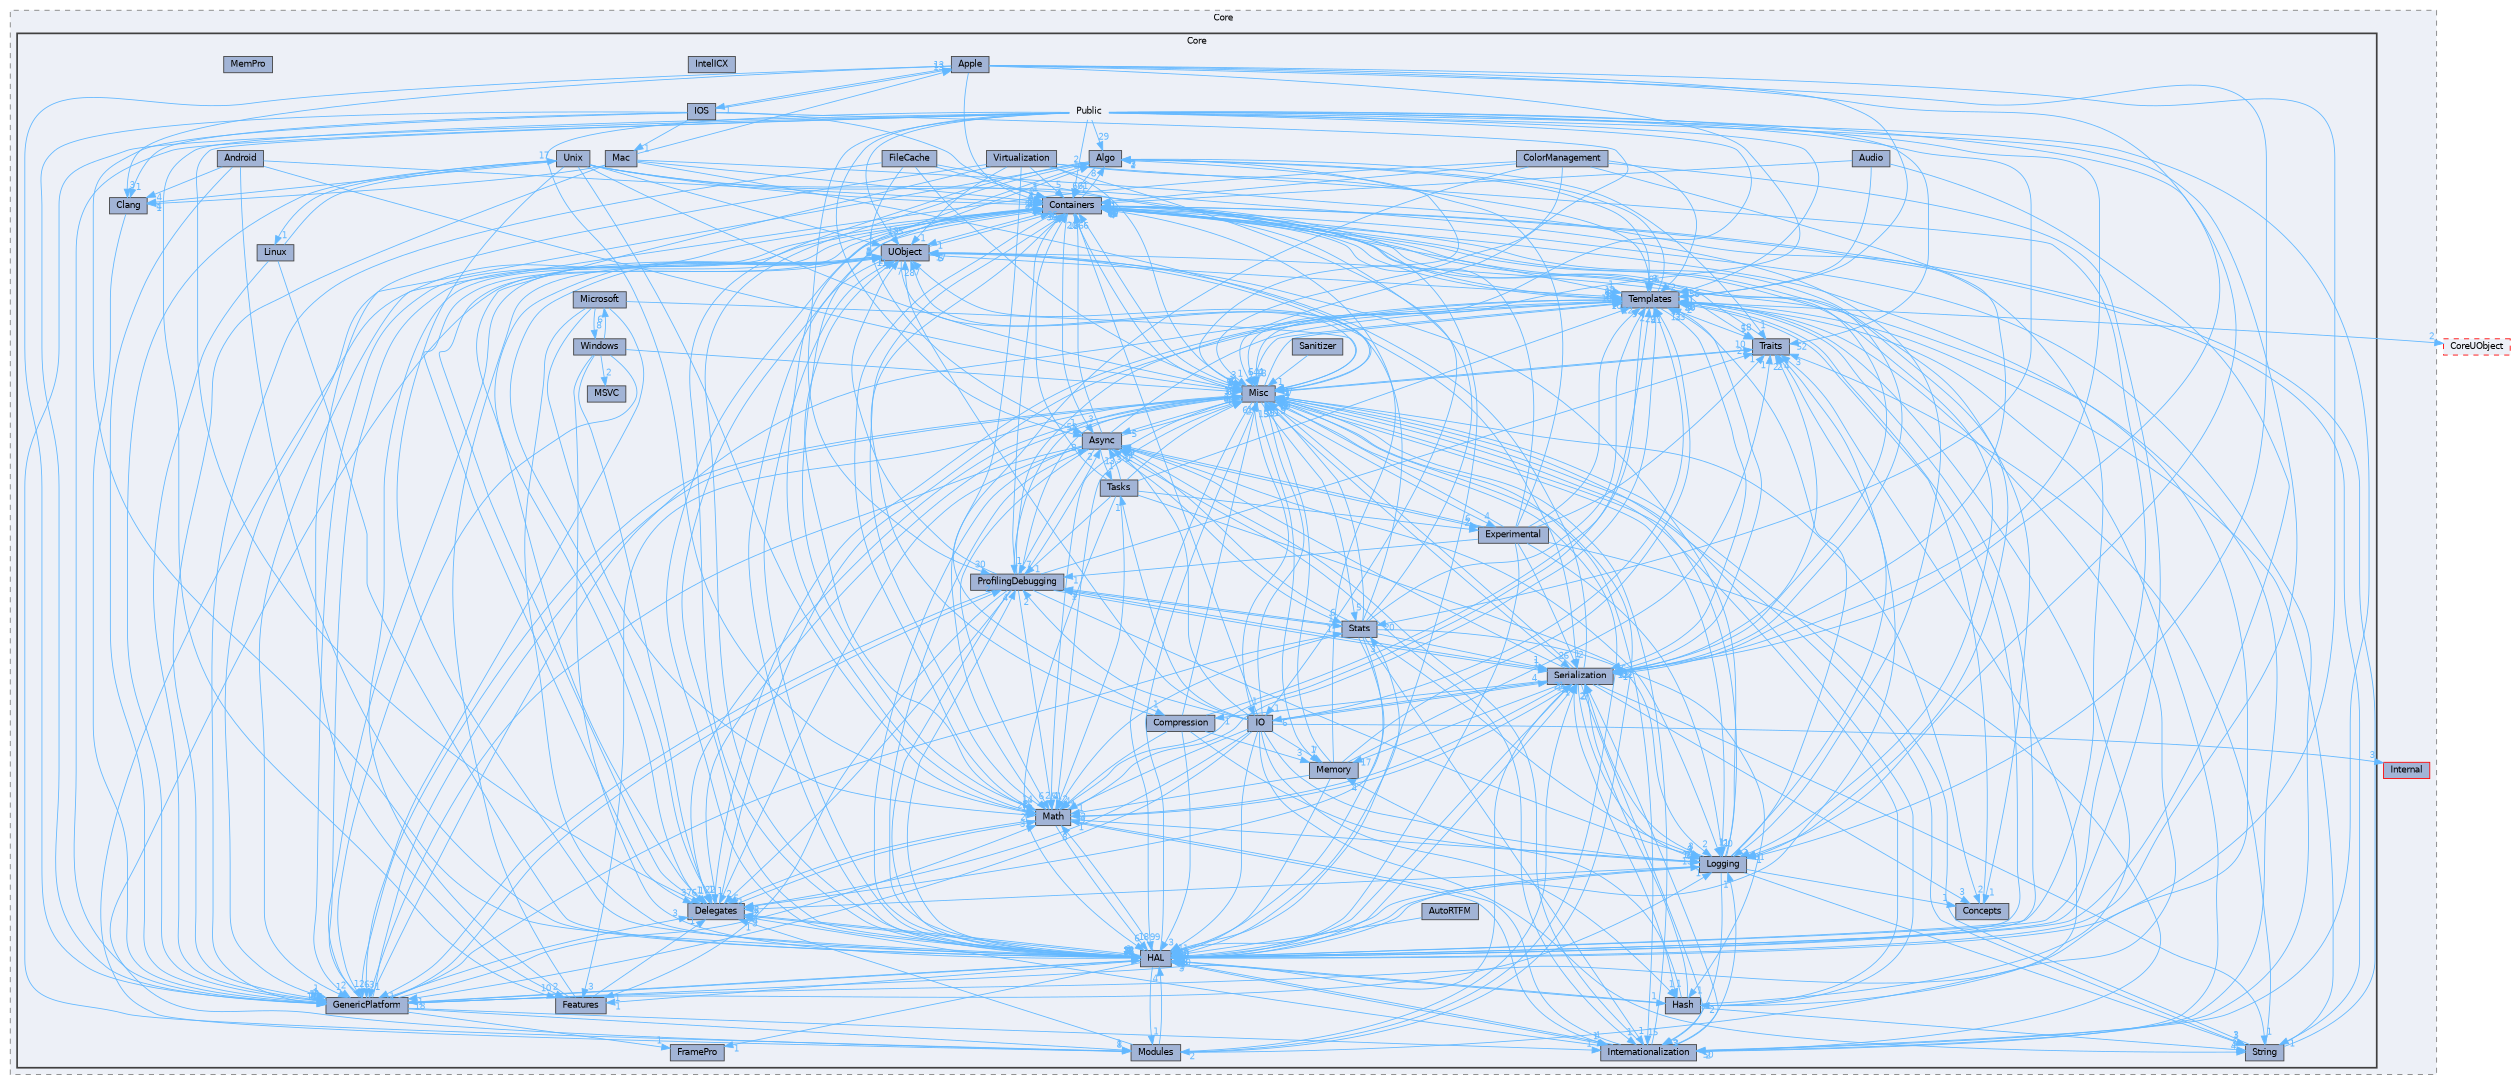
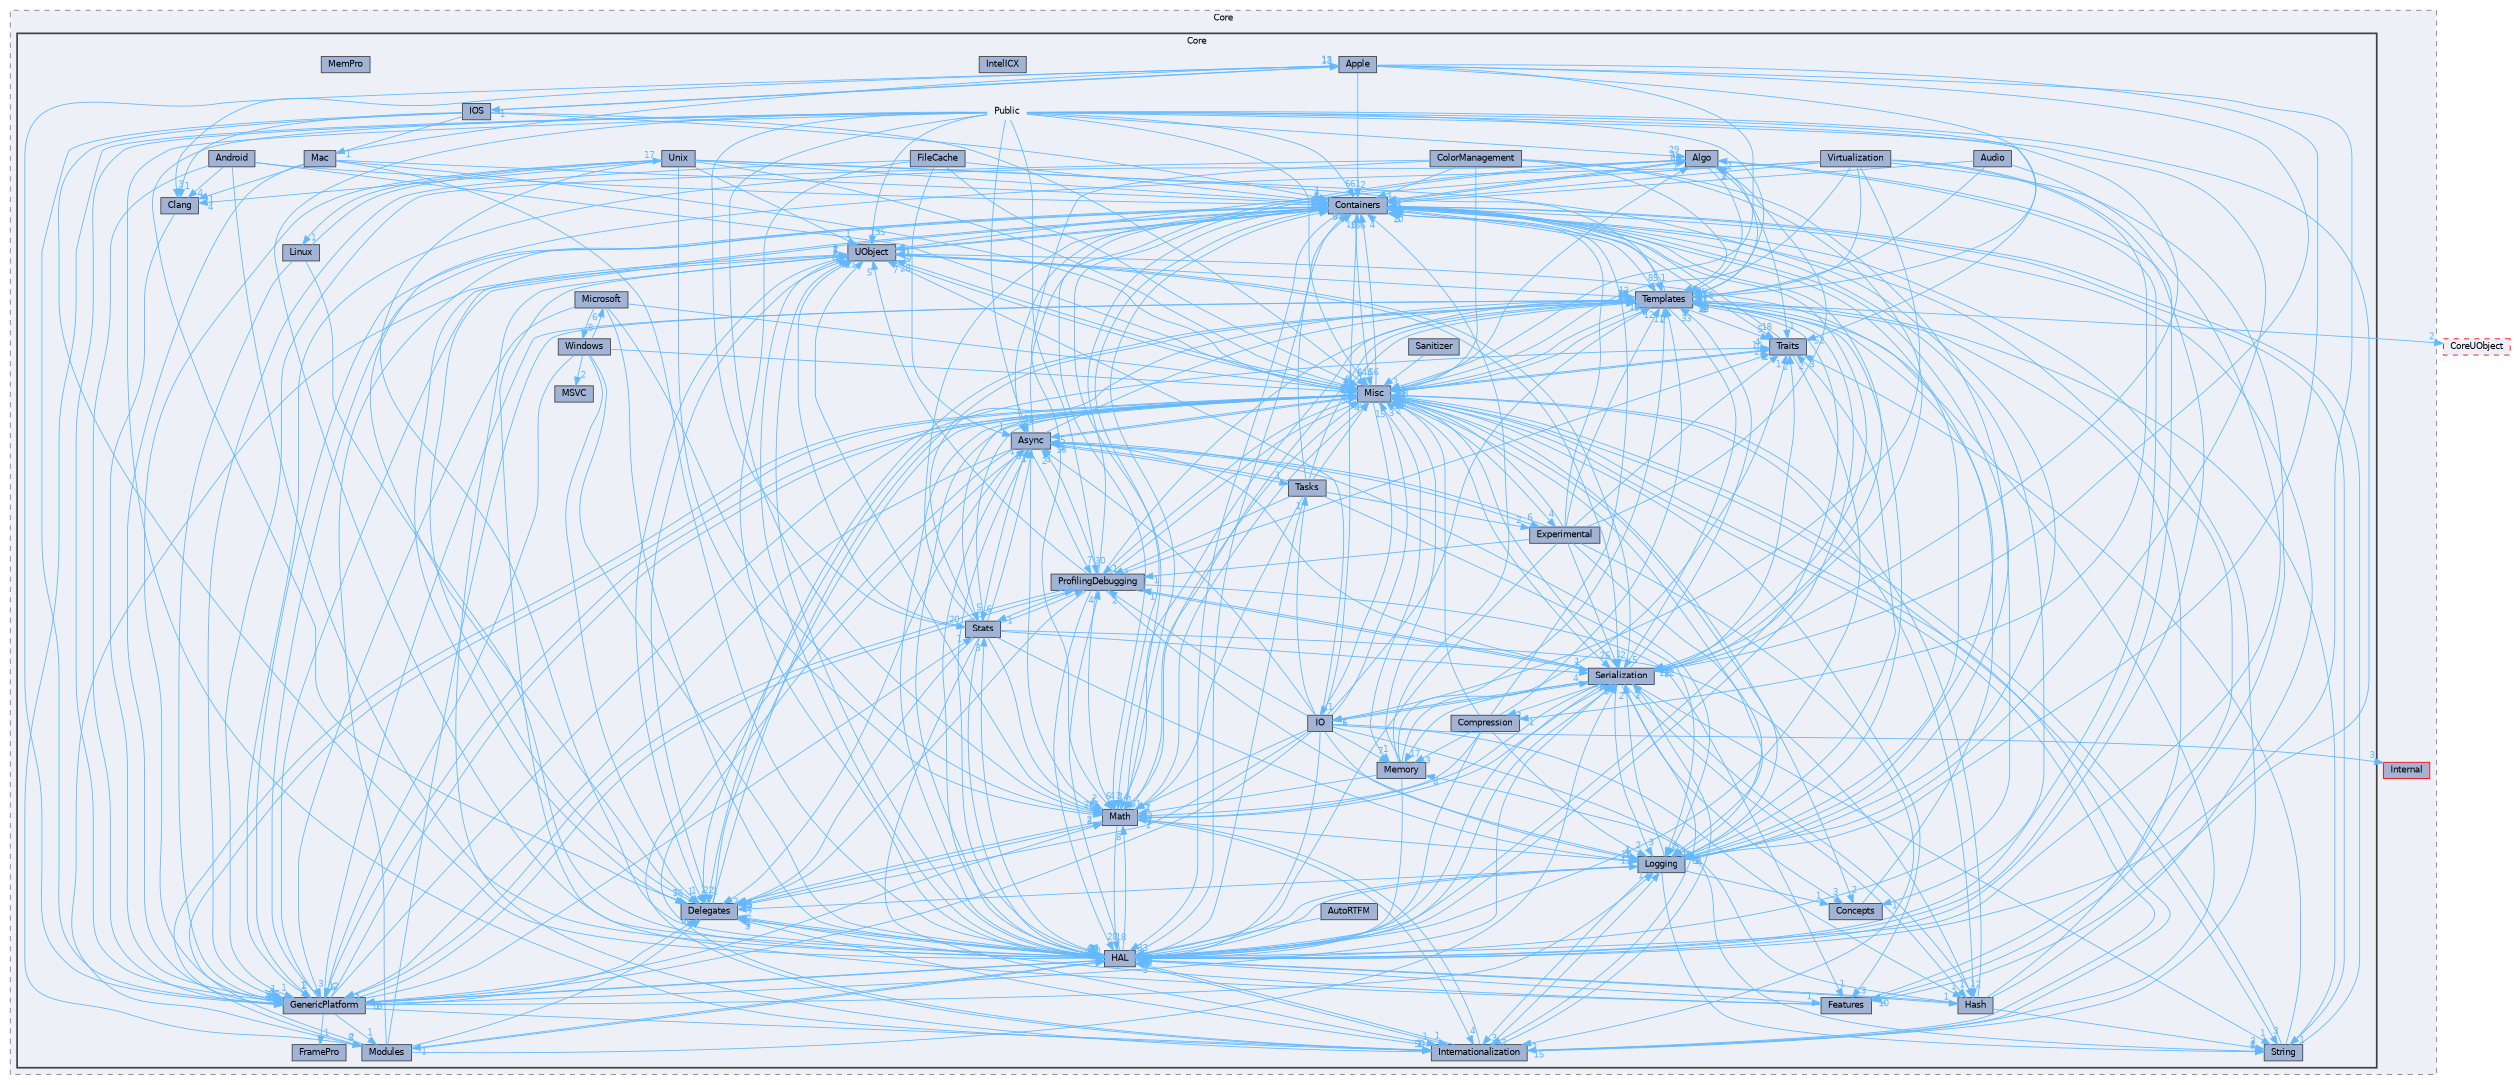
edge "HAL" -> "FramePro": removed
